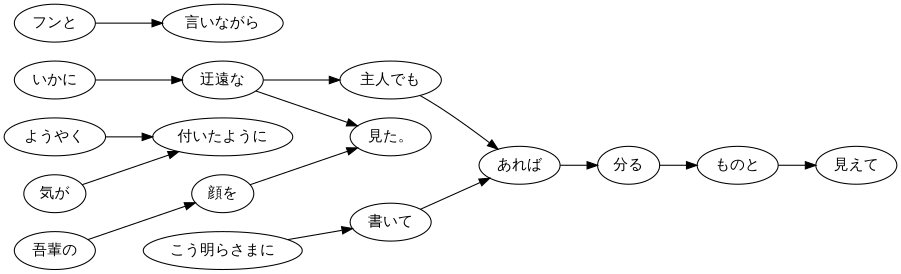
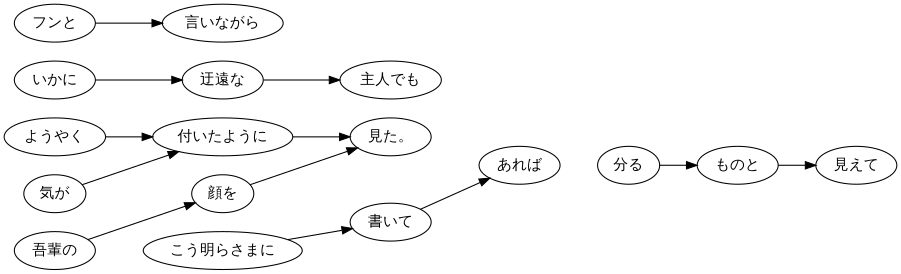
edge "迂遠な" -> "見た。": now "付いたように" -> "見た。"
edge "主人でも" -> "あれば": removed
edge "あれば" -> "分る": removed
